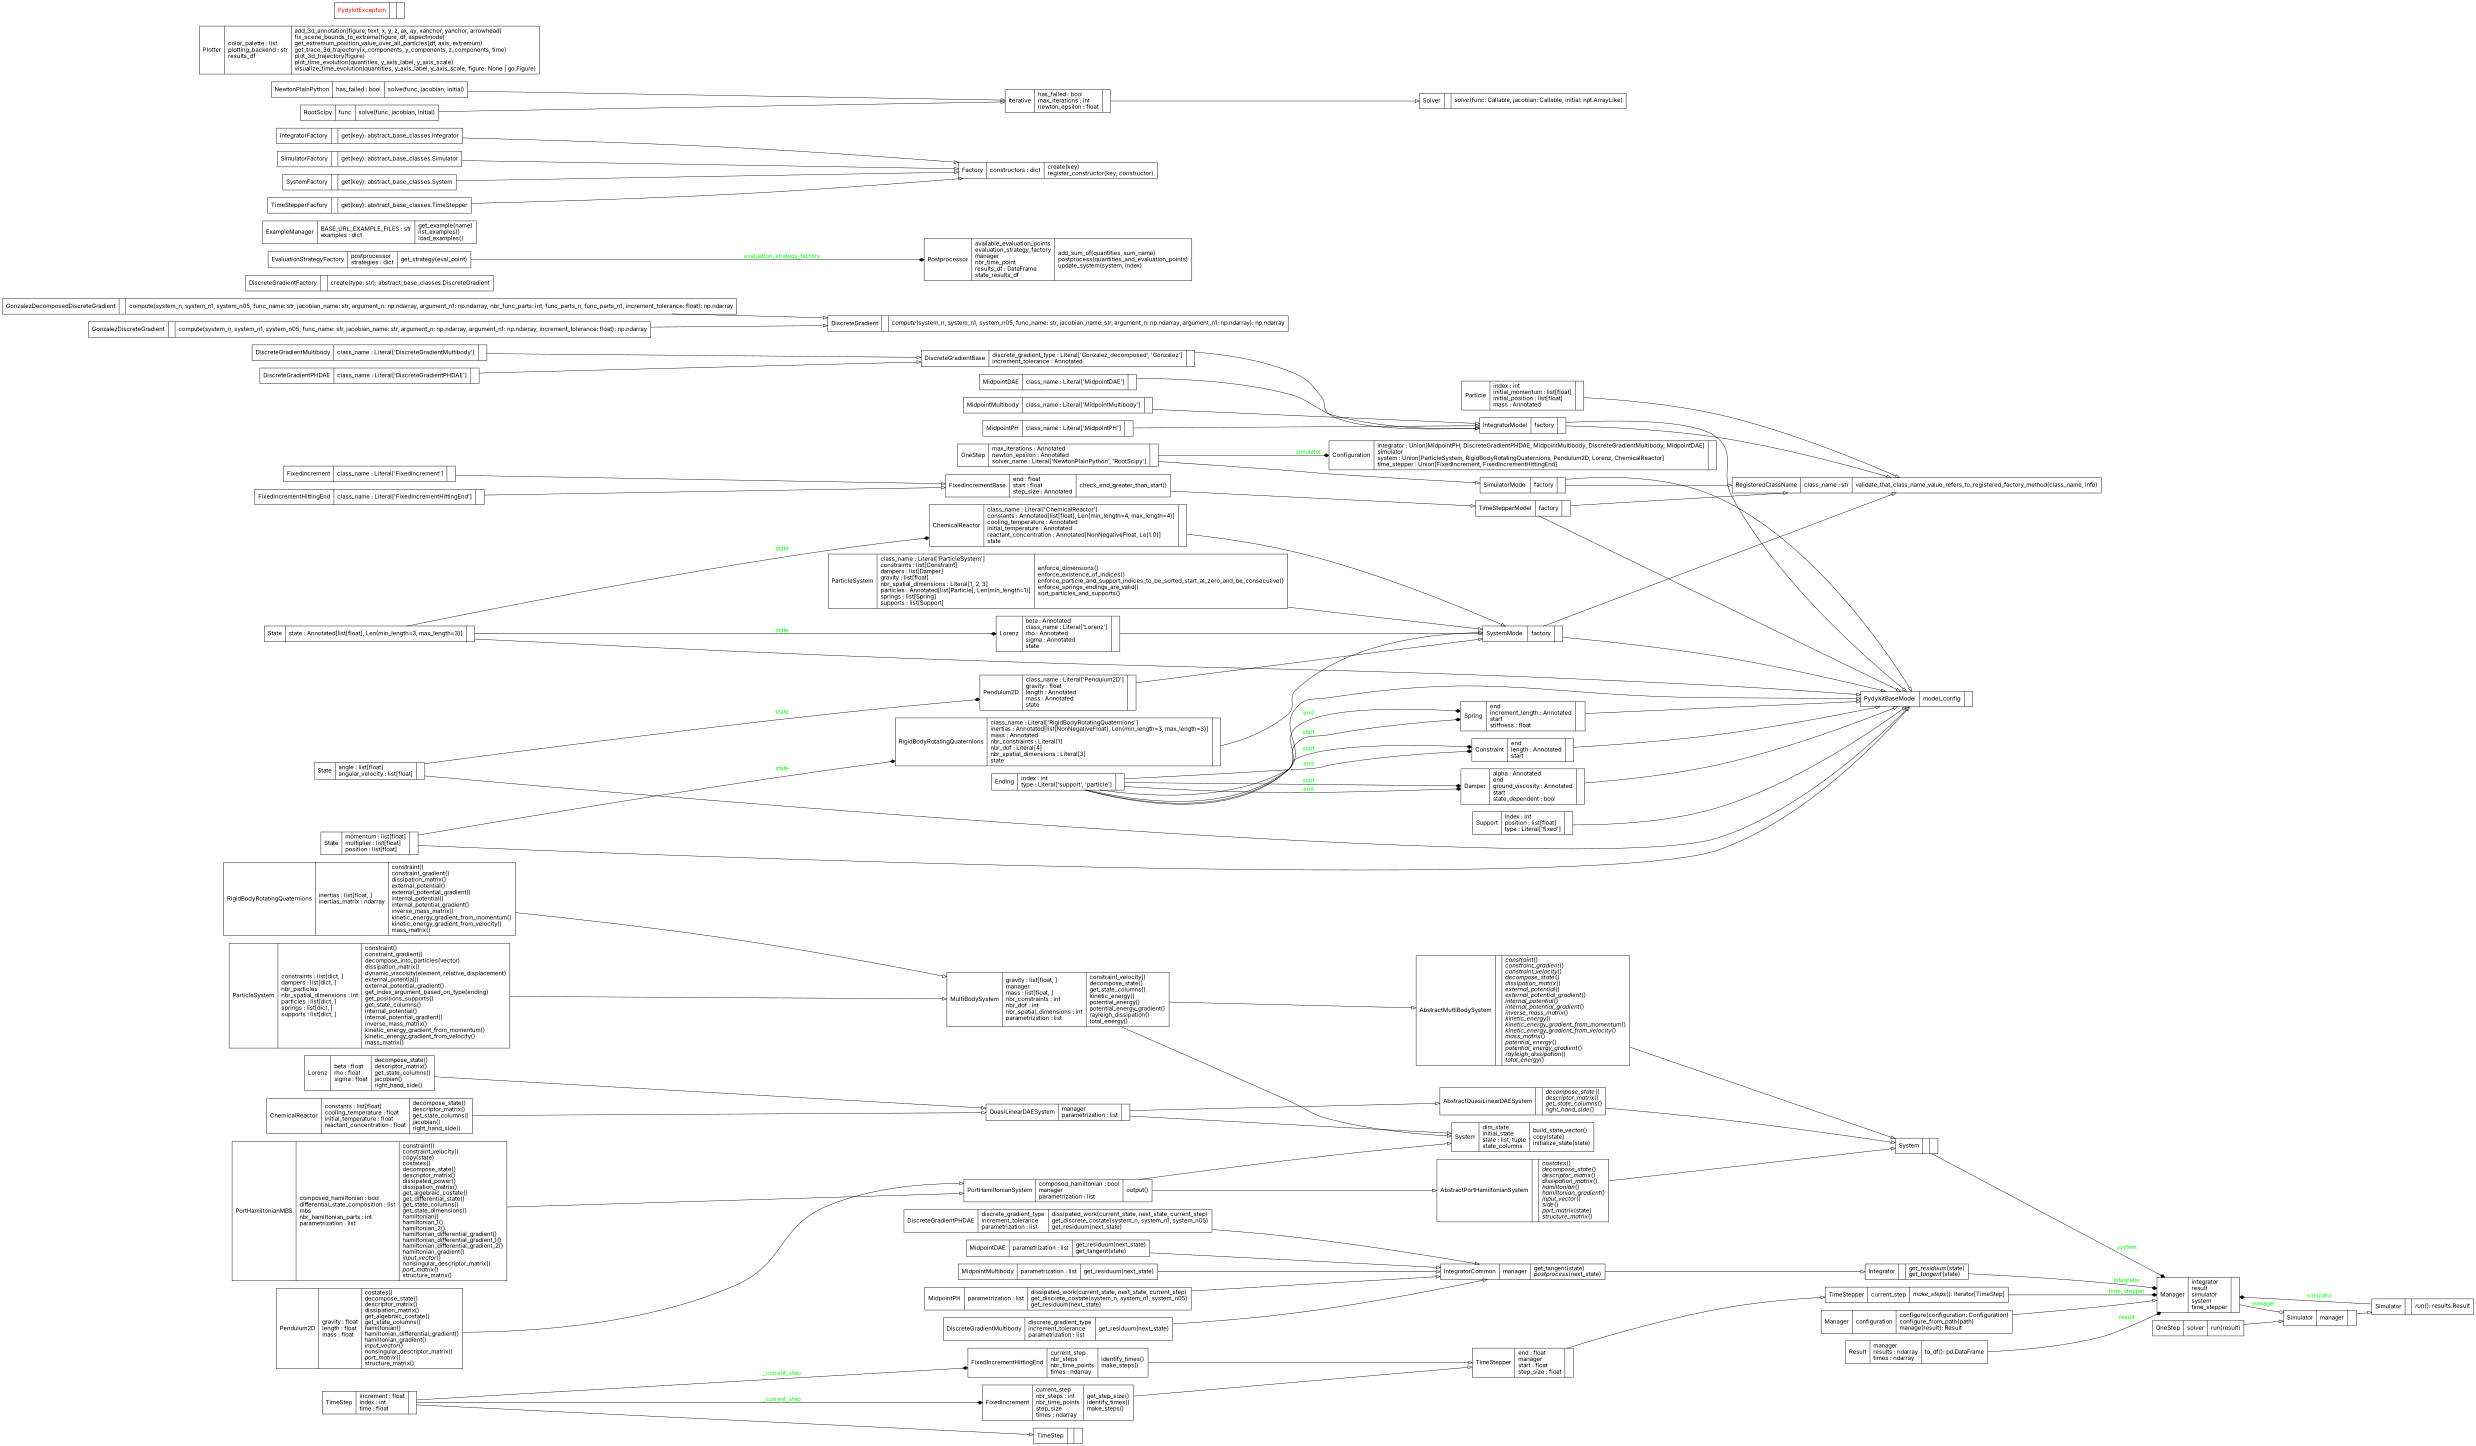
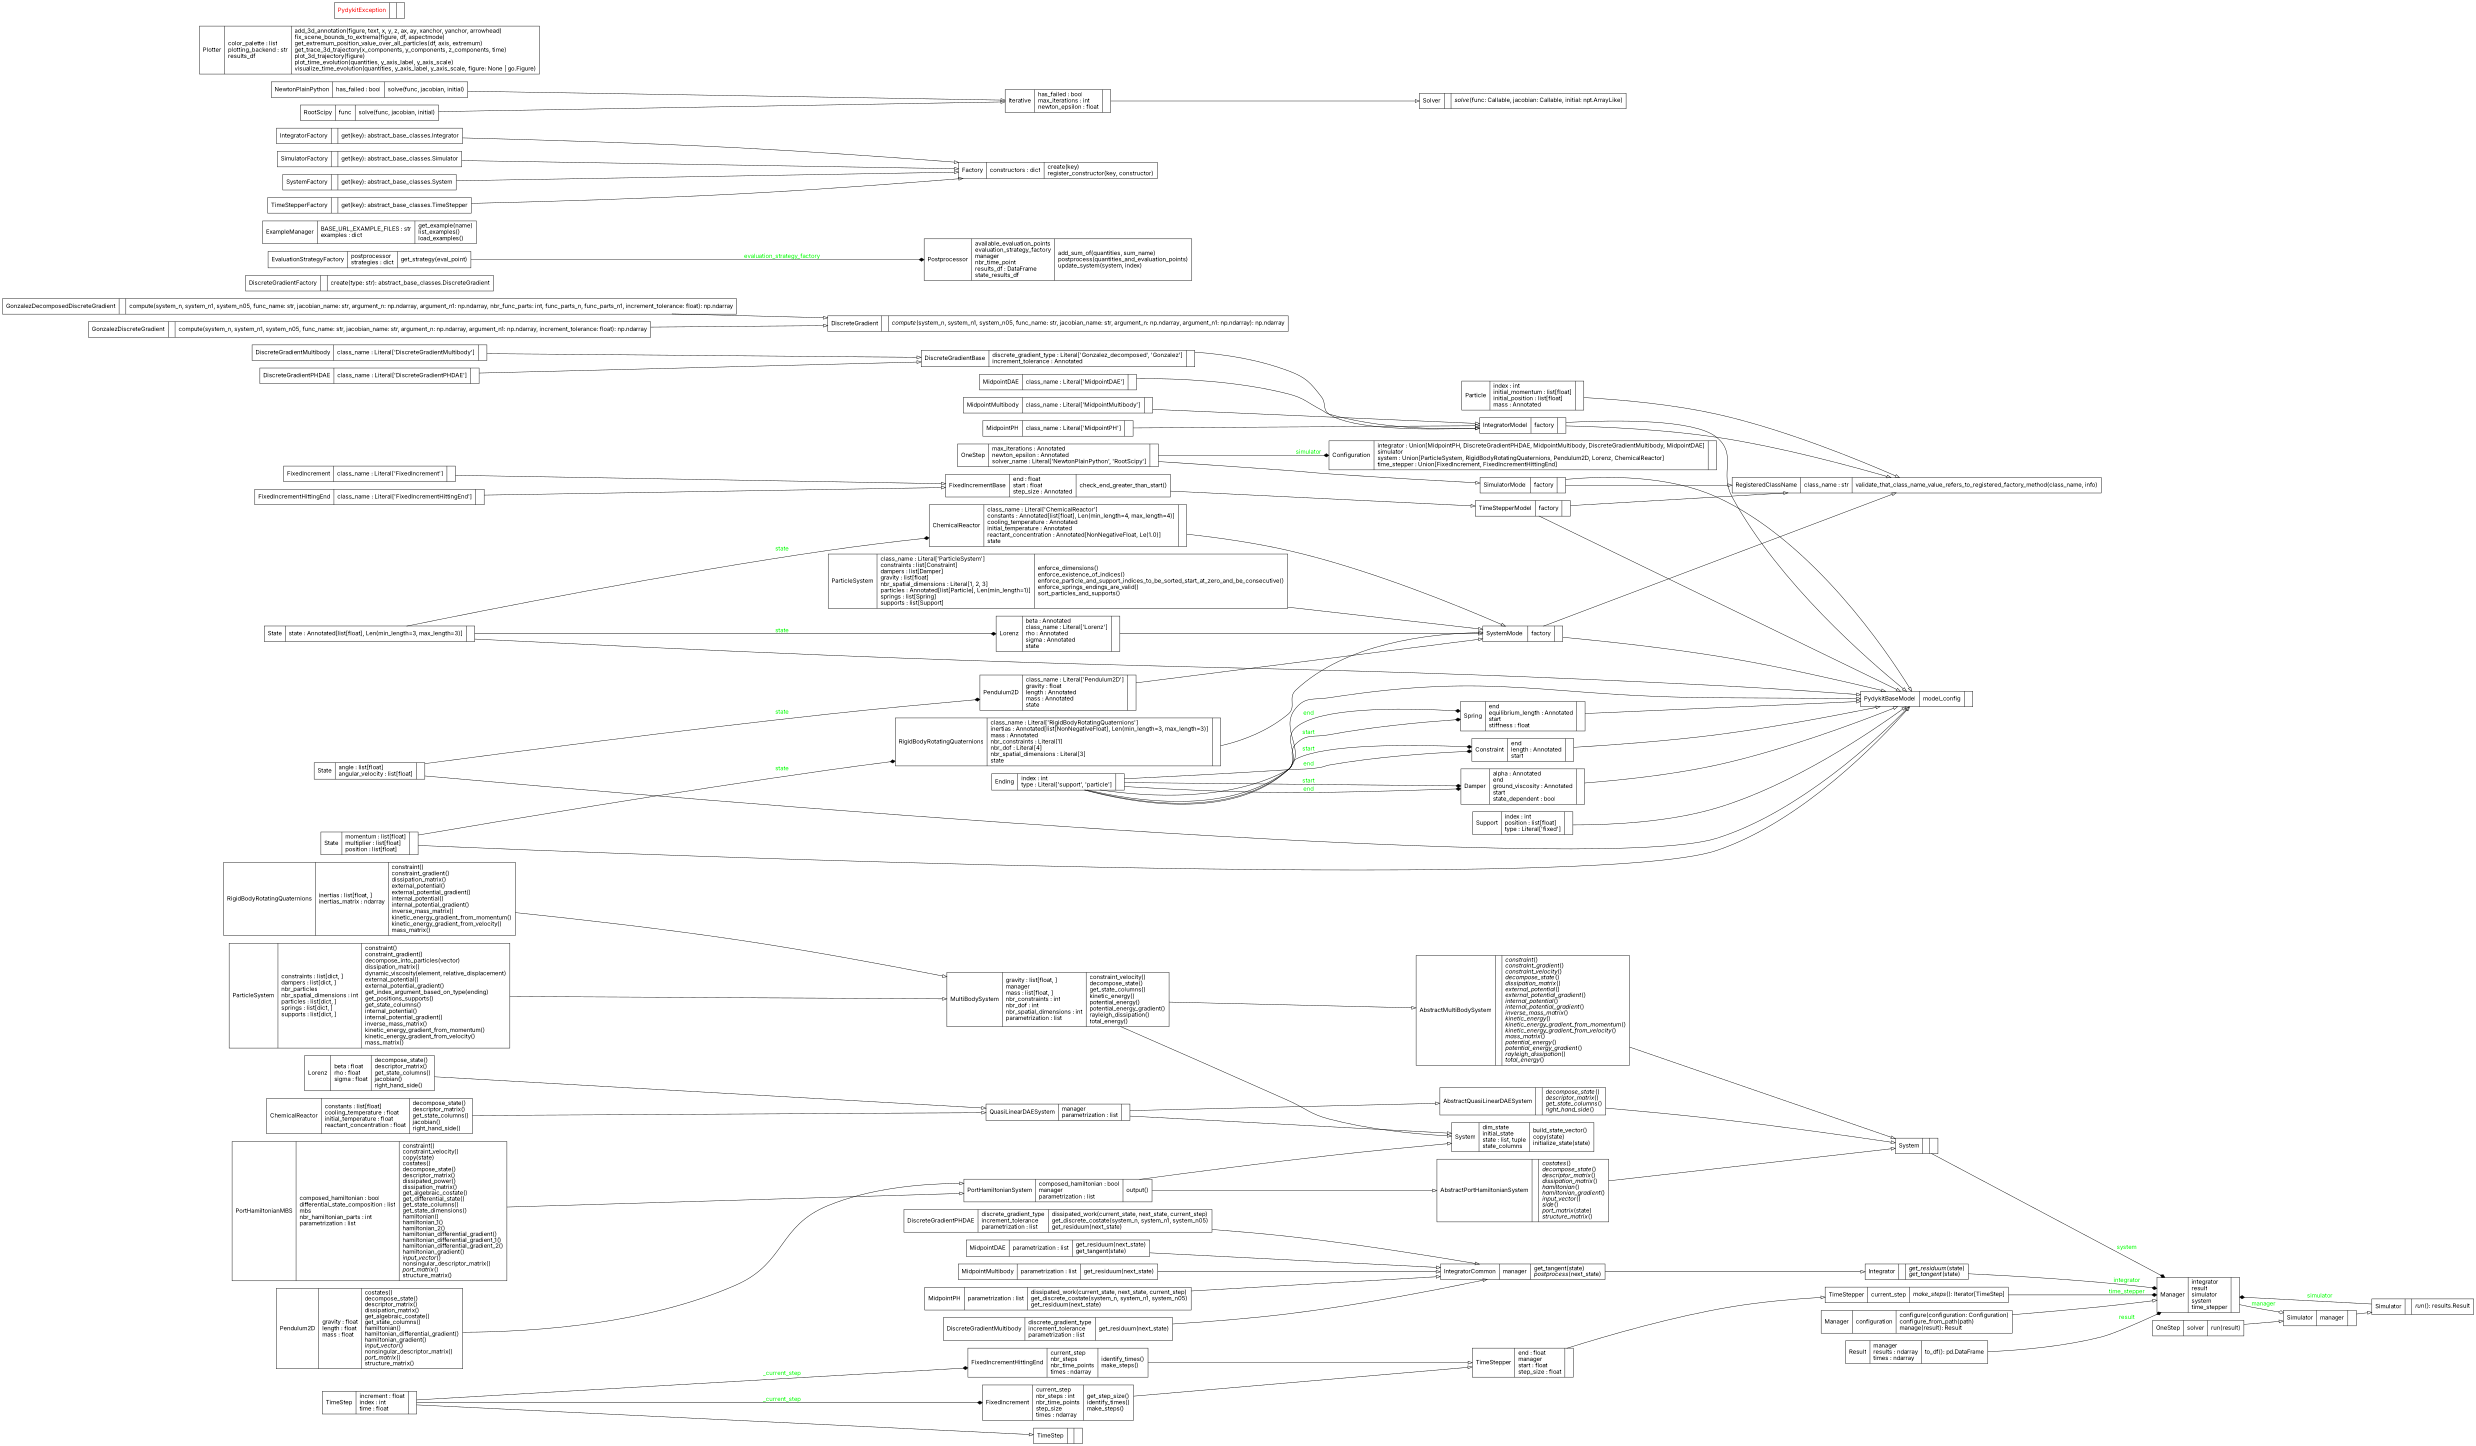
node "Spring": text "increment_length : Annotated" -> "equilibrium_length : Annotated"
